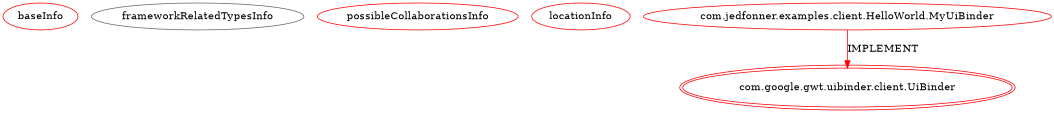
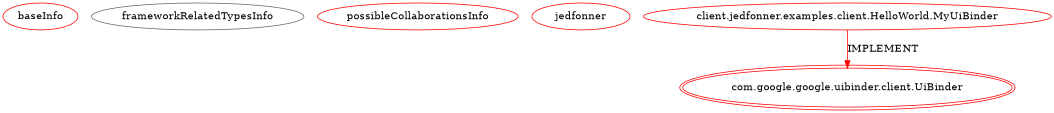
node "locationInfo": label "locationInfo" -> "jedfonner"
node "com.jedfonner.examples.client.HelloWorld.MyUiBinder": label "com.jedfonner.examples.client.HelloWorld.MyUiBinder" -> "client.jedfonner.examples.client.HelloWorld.MyUiBinder"
node "com.google.gwt.uibinder.client.UiBinder": label "com.google.gwt.uibinder.client.UiBinder" -> "com.google.google.uibinder.client.UiBinder"
